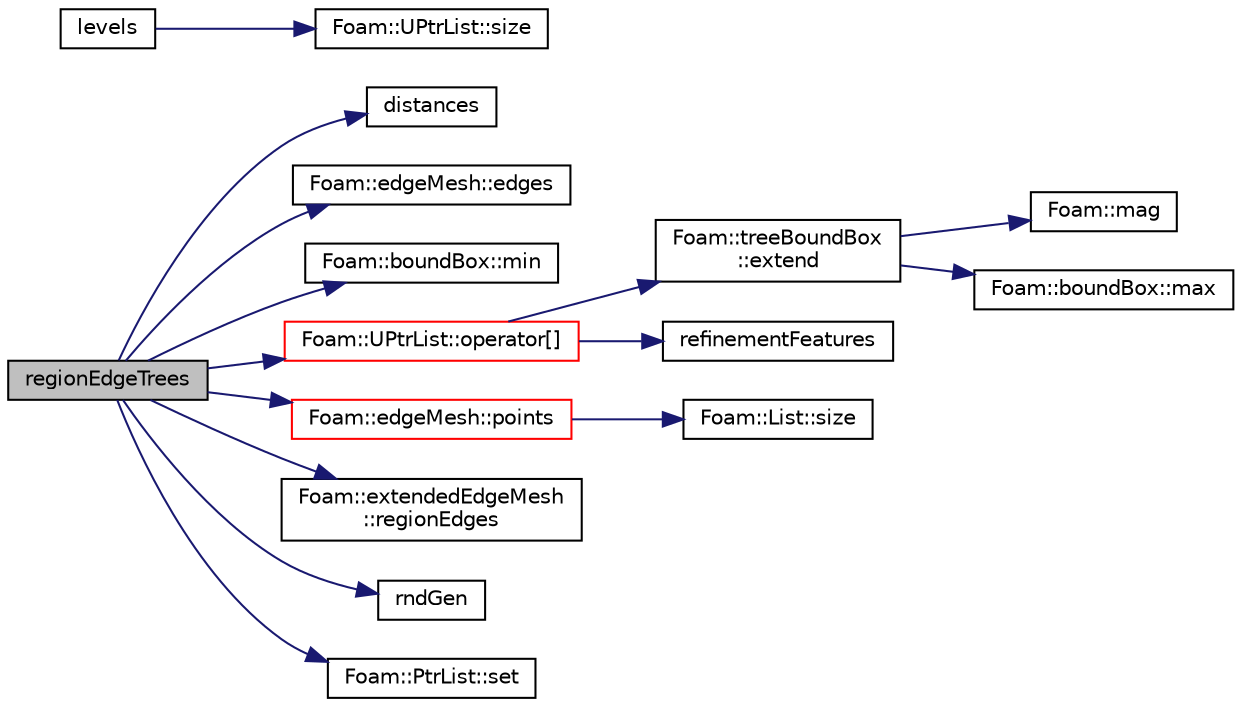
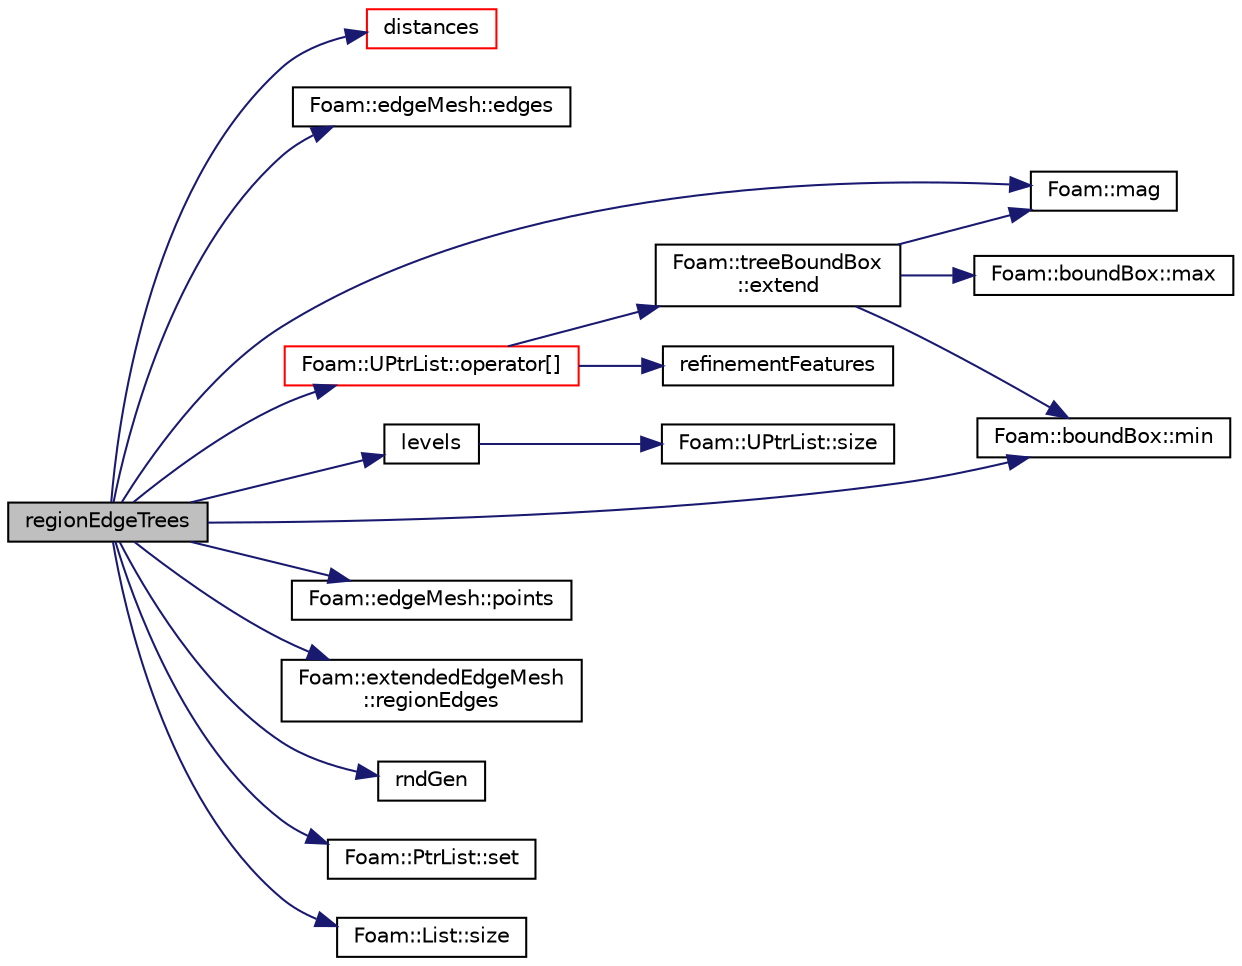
node "distances": color black -> red
edge "regionEdgeTrees" -> "Foam::mag": added
edge "Foam::treeBoundBox ::extend" -> "Foam::boundBox::min": added
node "Foam::edgeMesh::points": color red -> black
edge "Foam::edgeMesh::points" -> "Foam::List::size": now "regionEdgeTrees" -> "Foam::List::size"
edge "regionEdgeTrees" -> "levels": added
